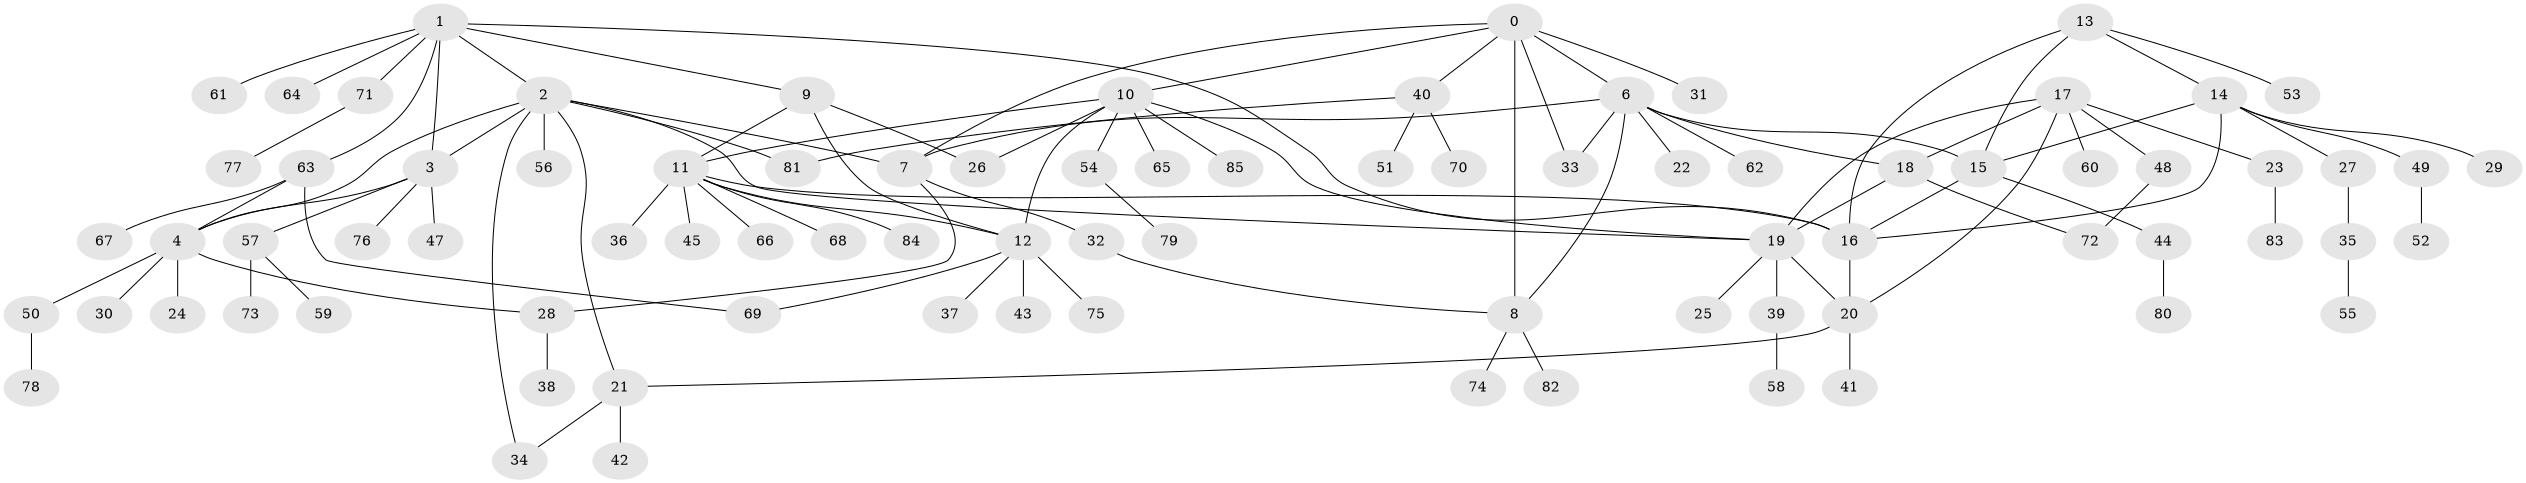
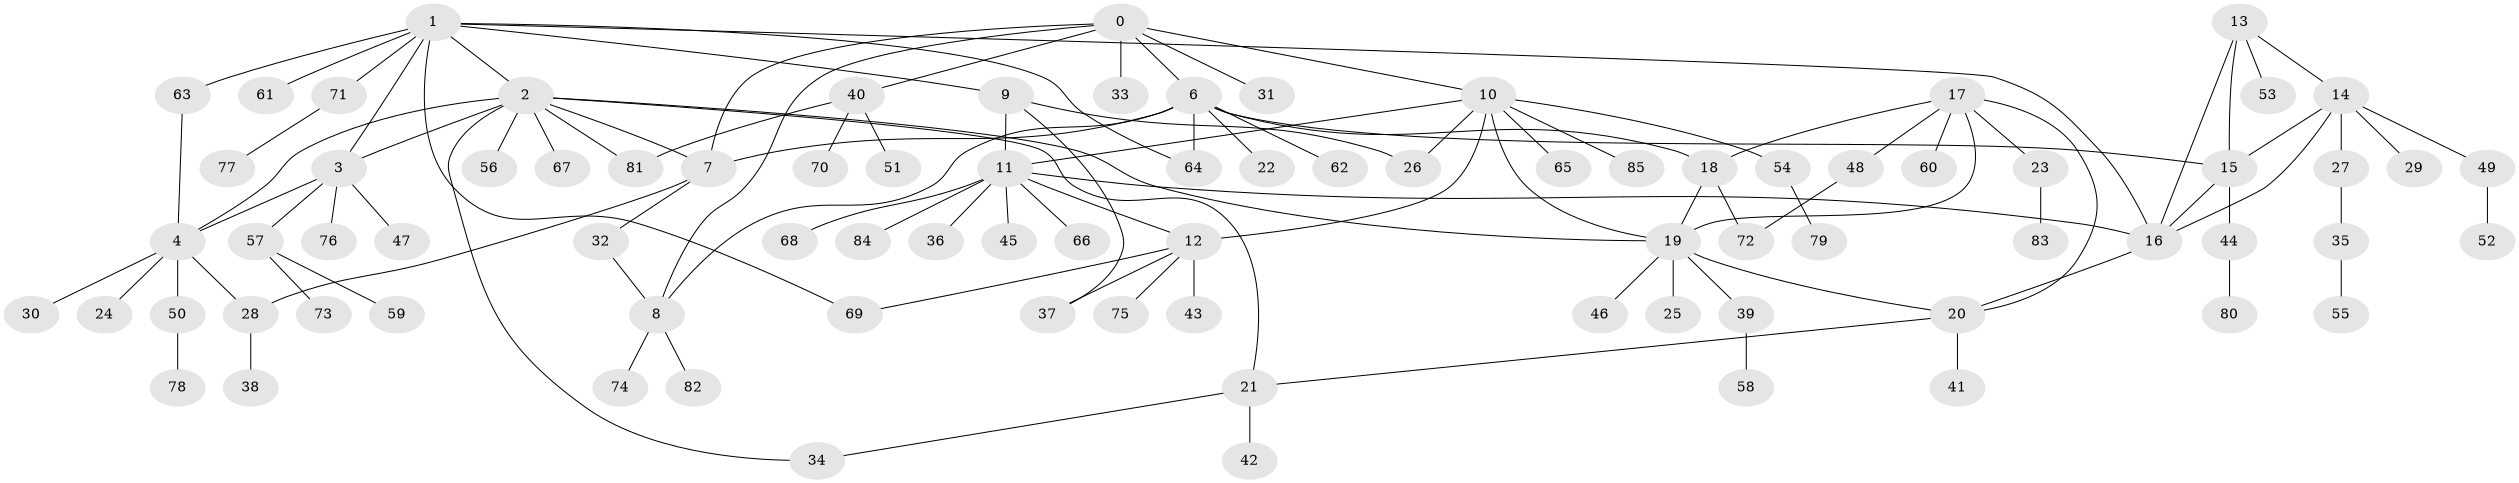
edge "6" -- "33": now "6" -- "64"
edge "9" -- "12": now "9" -- "37"
edge "63" -- "67": now "2" -- "67"
edge "63" -- "69": now "1" -- "69"
node "46": added
